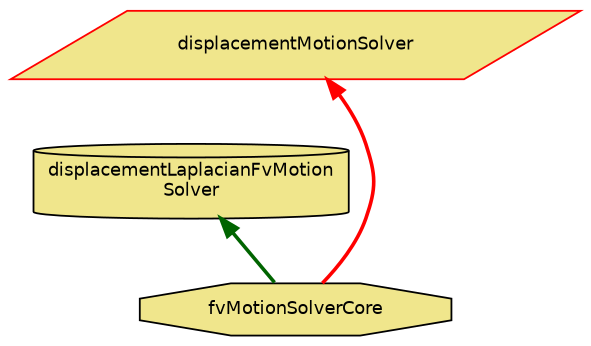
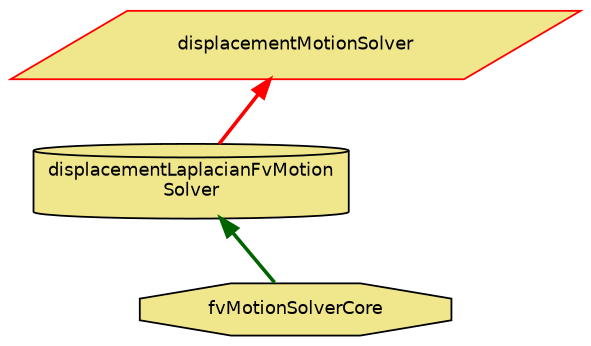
edge "fvMotionSolverCore" -> "displacementMotionSolver": now "displacementLaplacianFvMotion Solver" -> "displacementMotionSolver"
